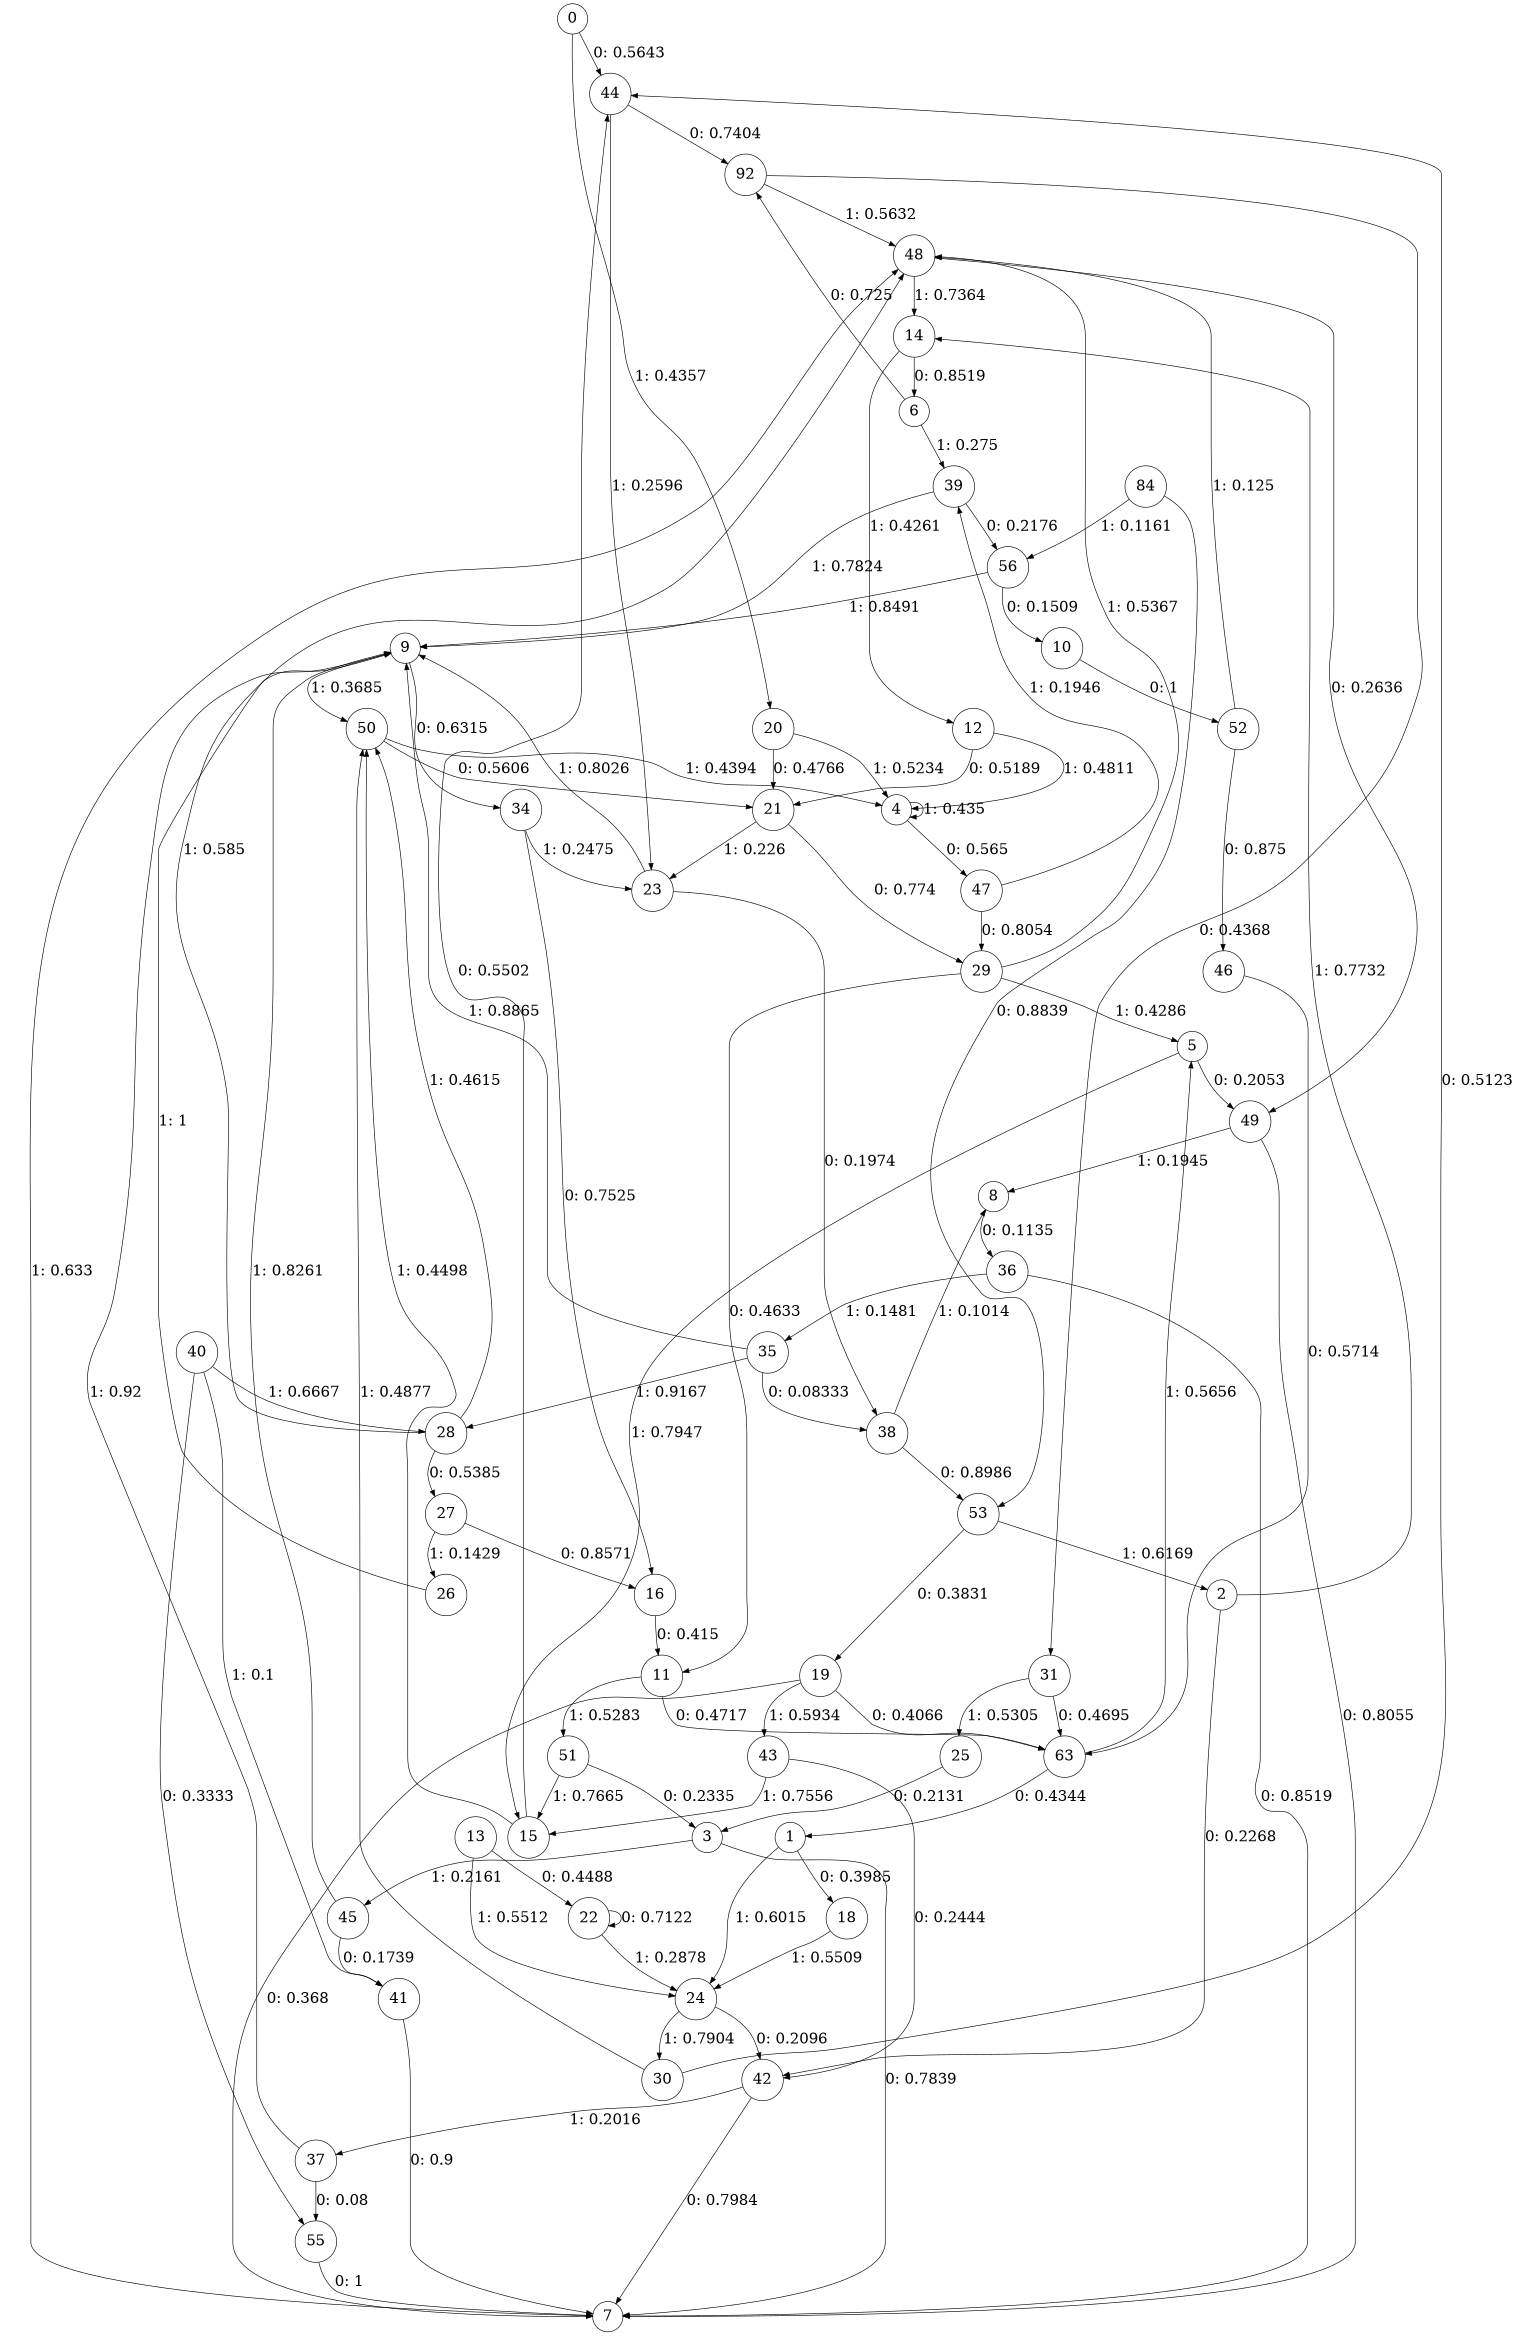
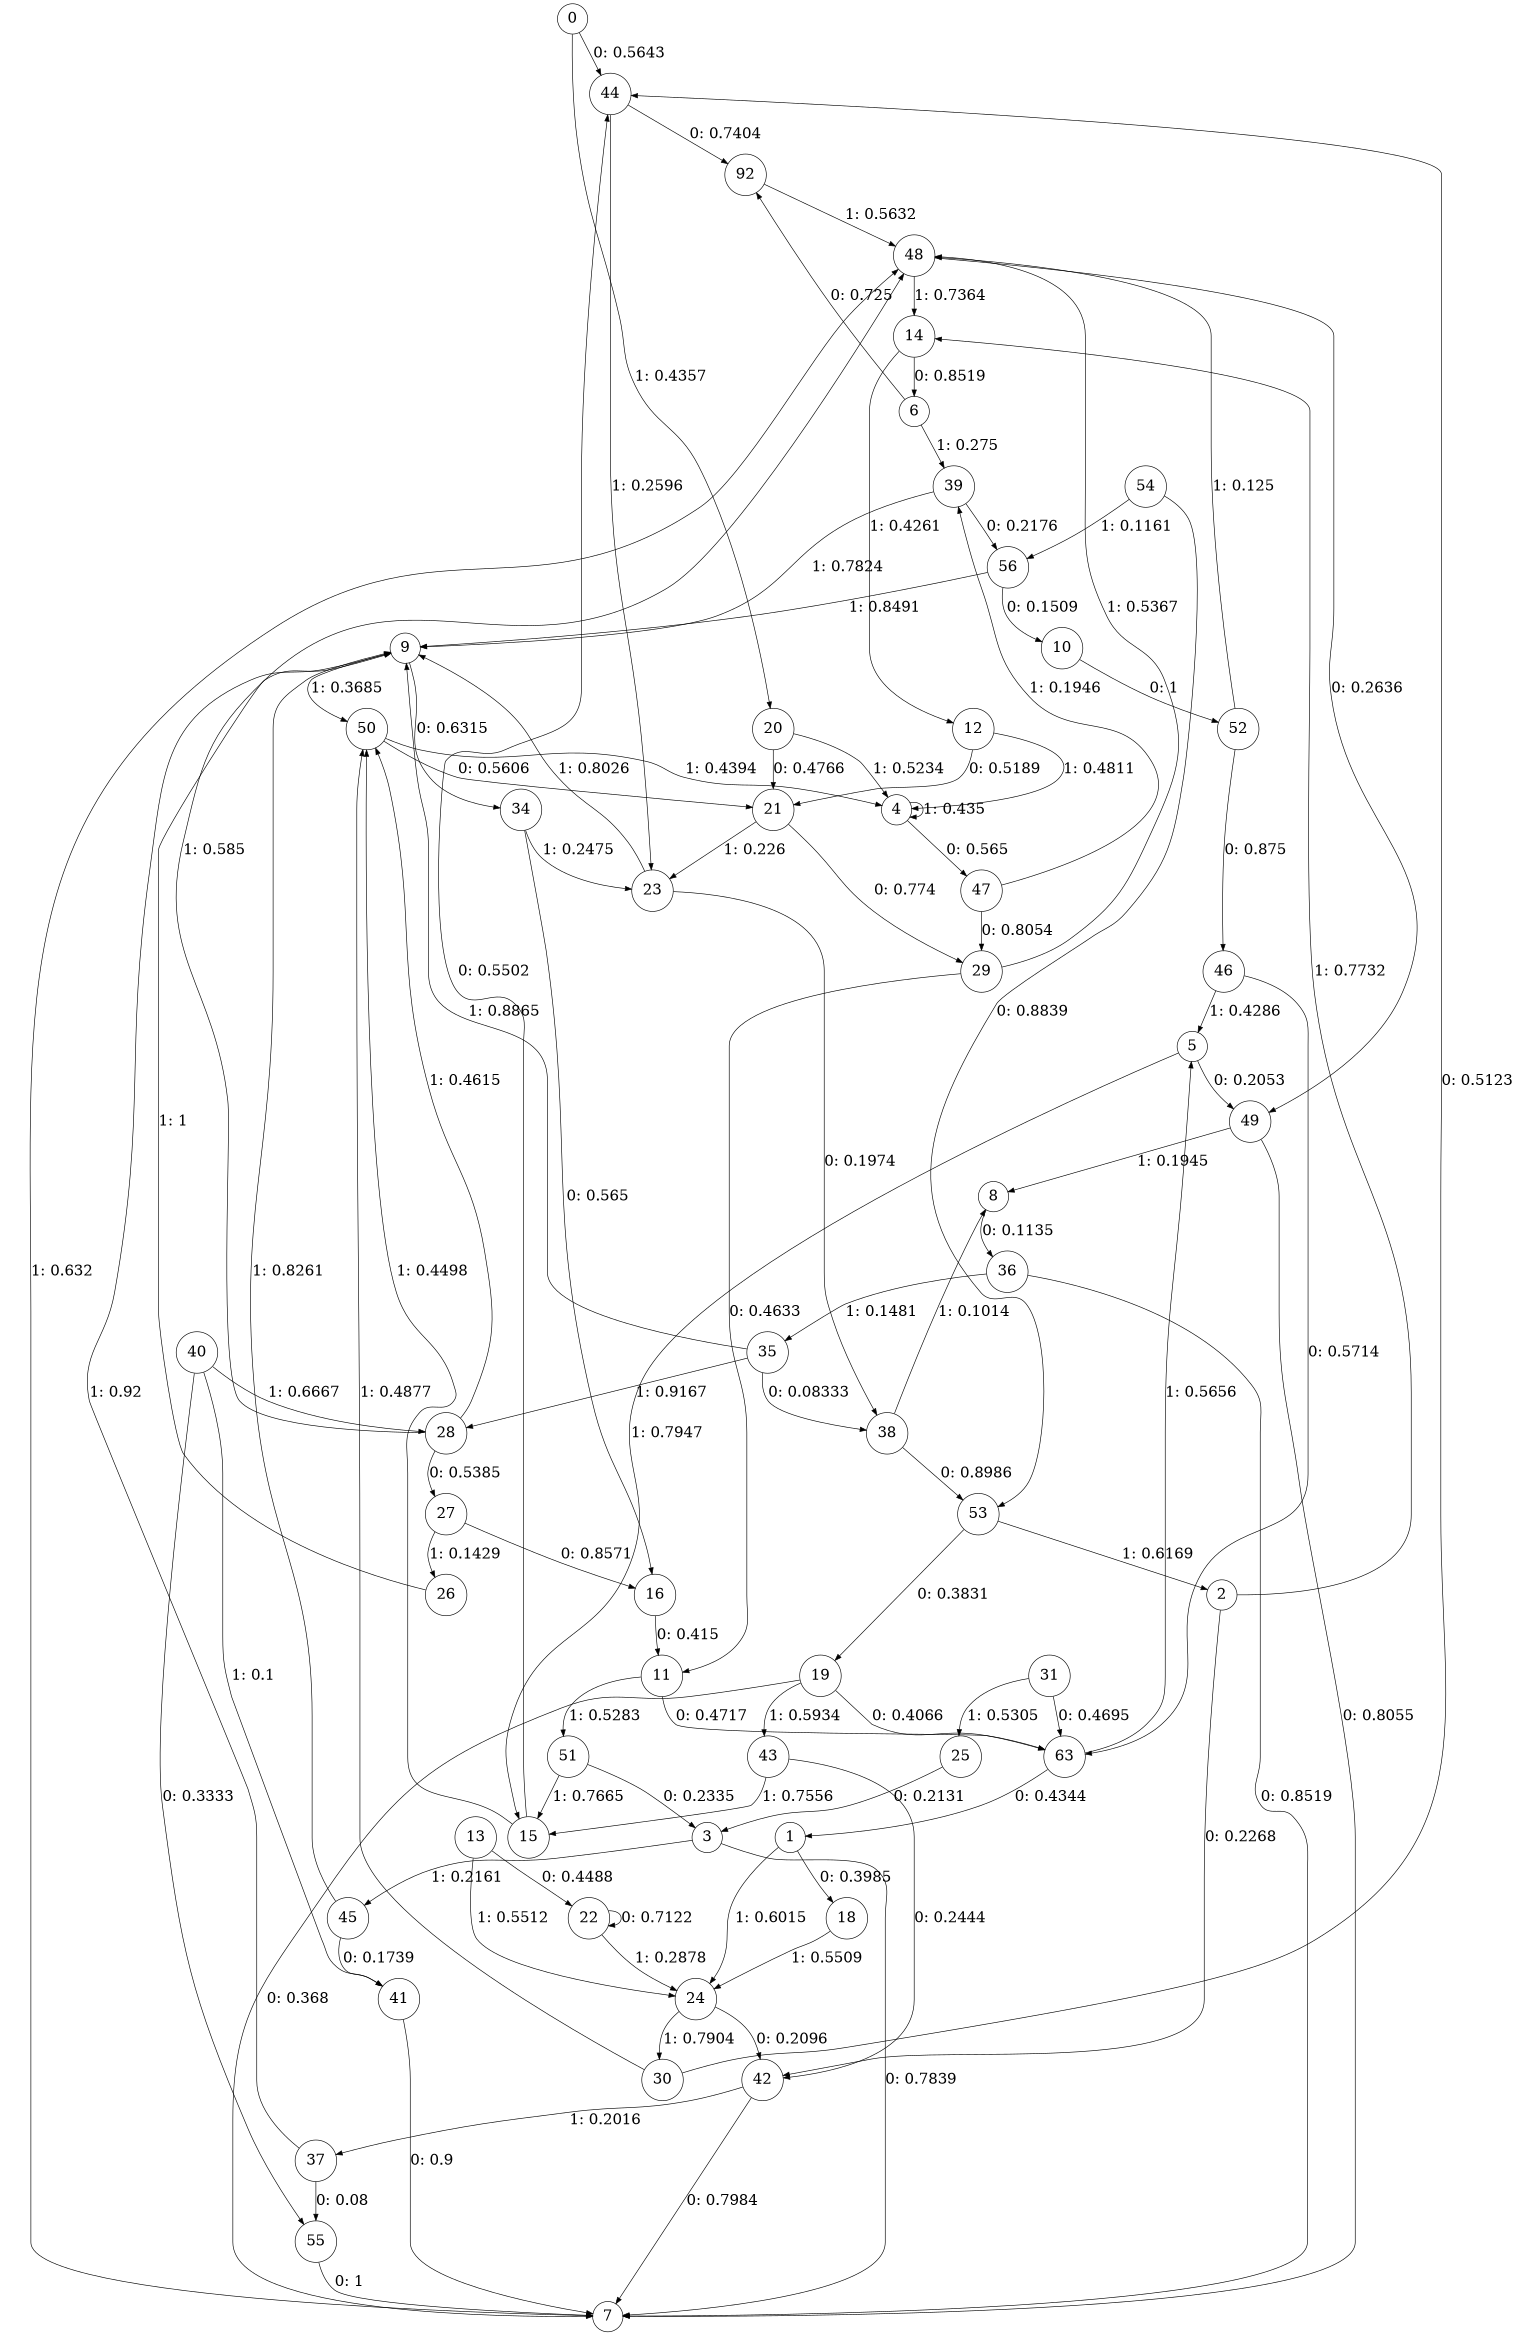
node "84": label "84" -> "54"
edge "92" -> "31": removed, label "0: 0.4368"
edge "29" -> "5": now "46" -> "5"
edge "34" -> "16": label "0: 0.7525   " -> "0: 0.565    "
edge "7" -> "48": label "1: 0.633    " -> "1: 0.632    "
